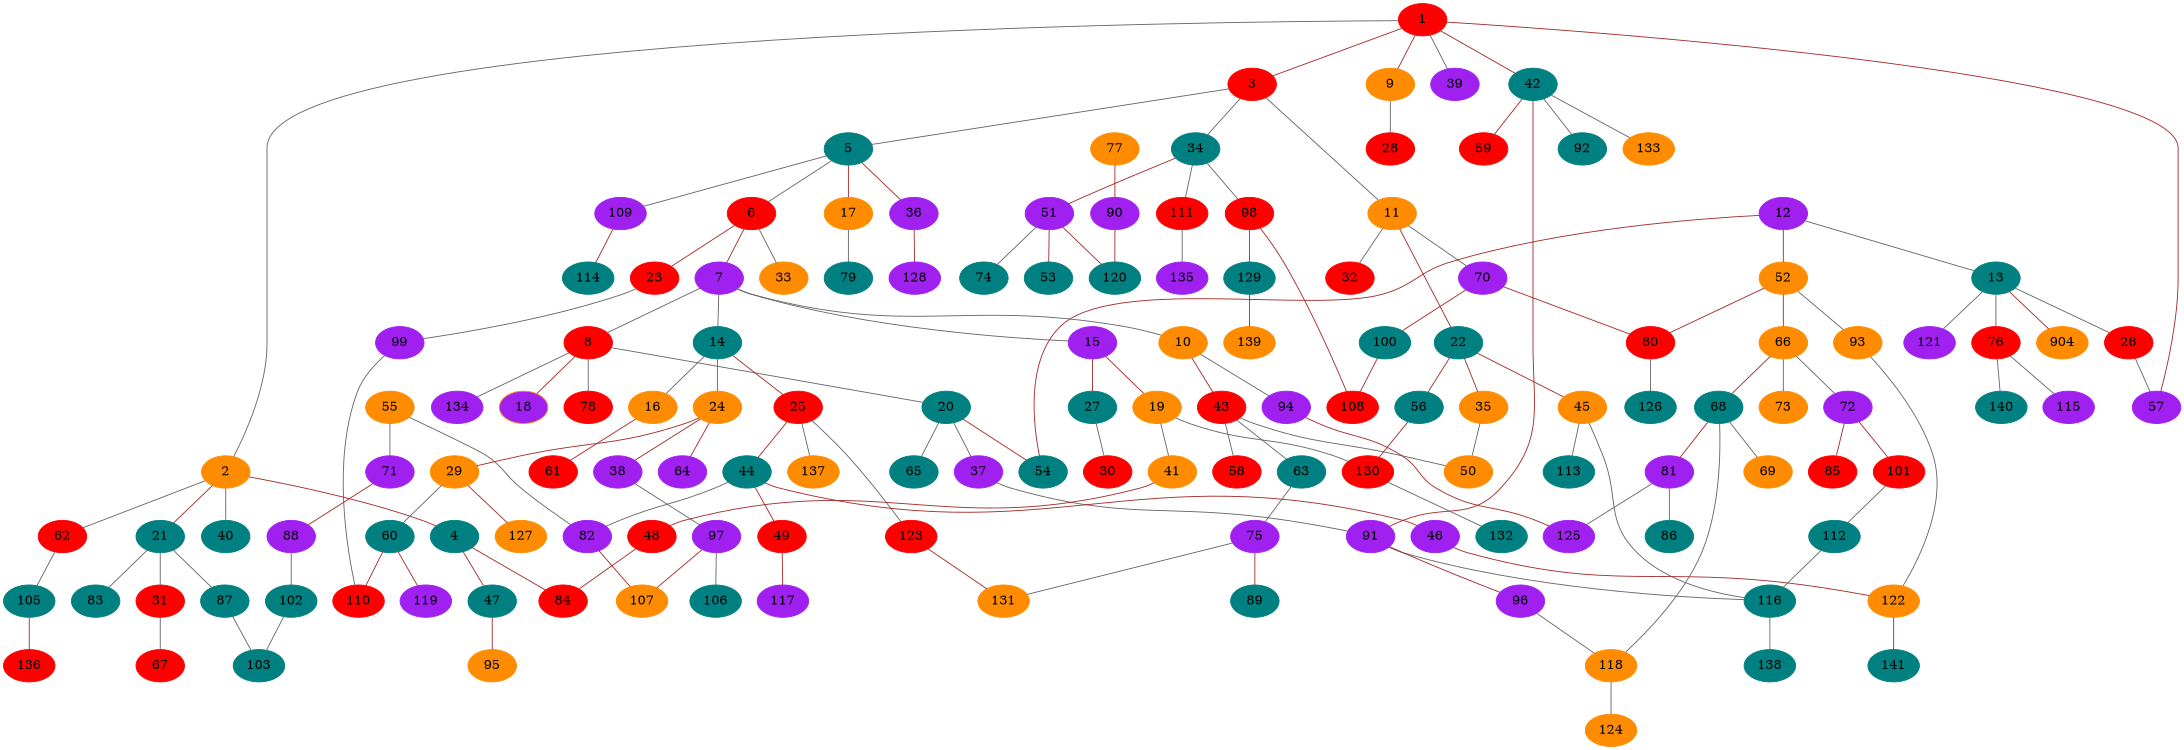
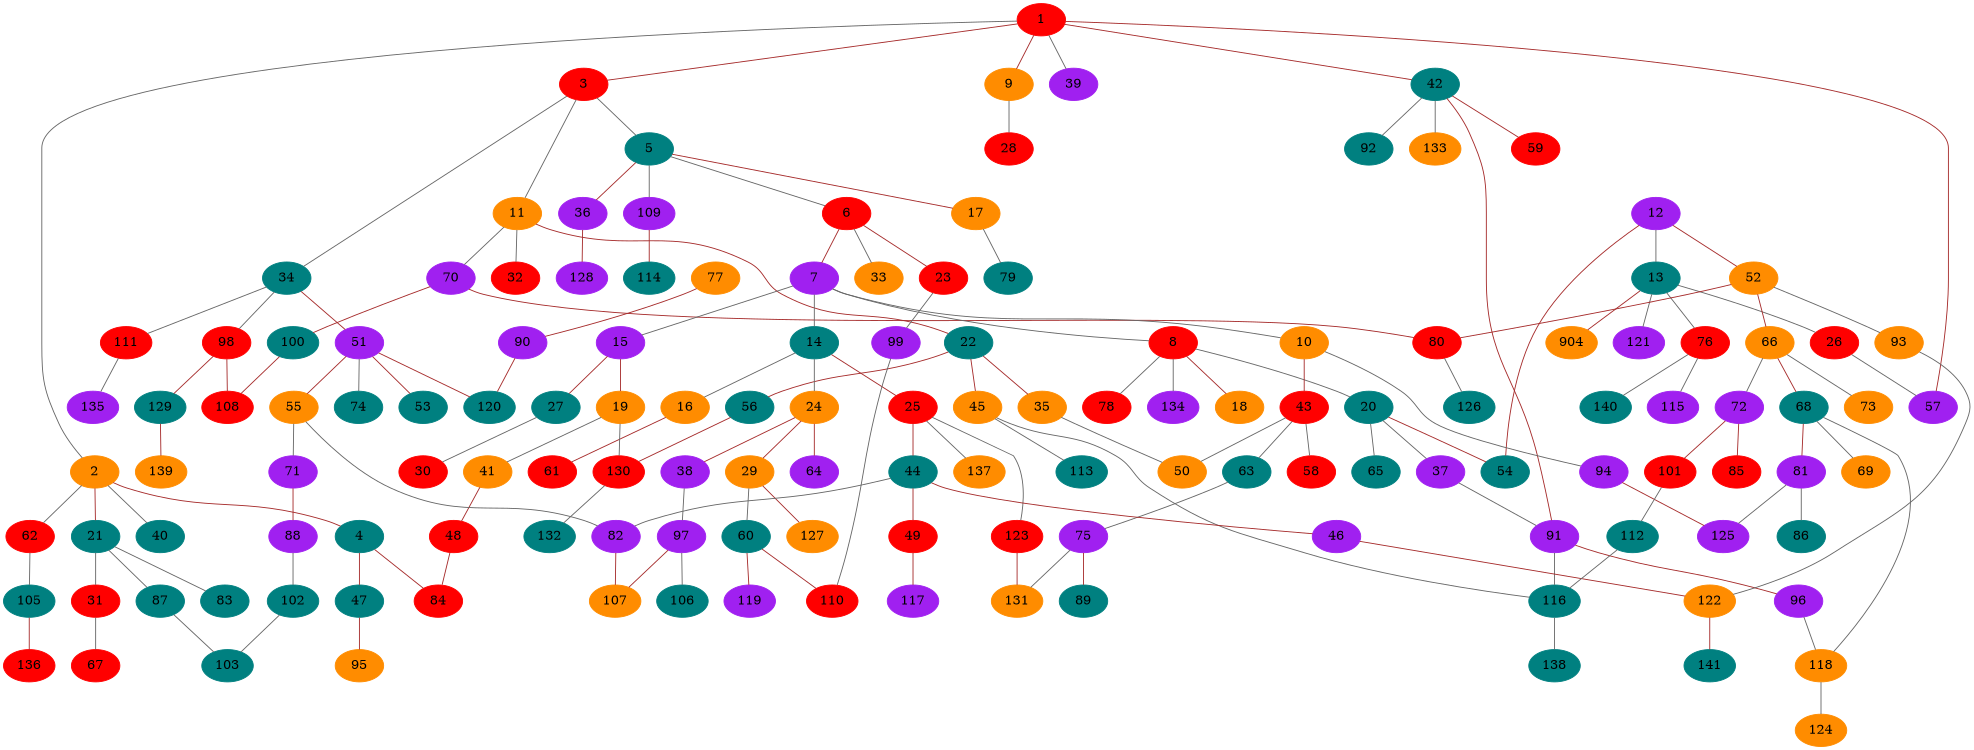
edge "51" -- "55": added
node "18": fillcolor purple -> darkorange
